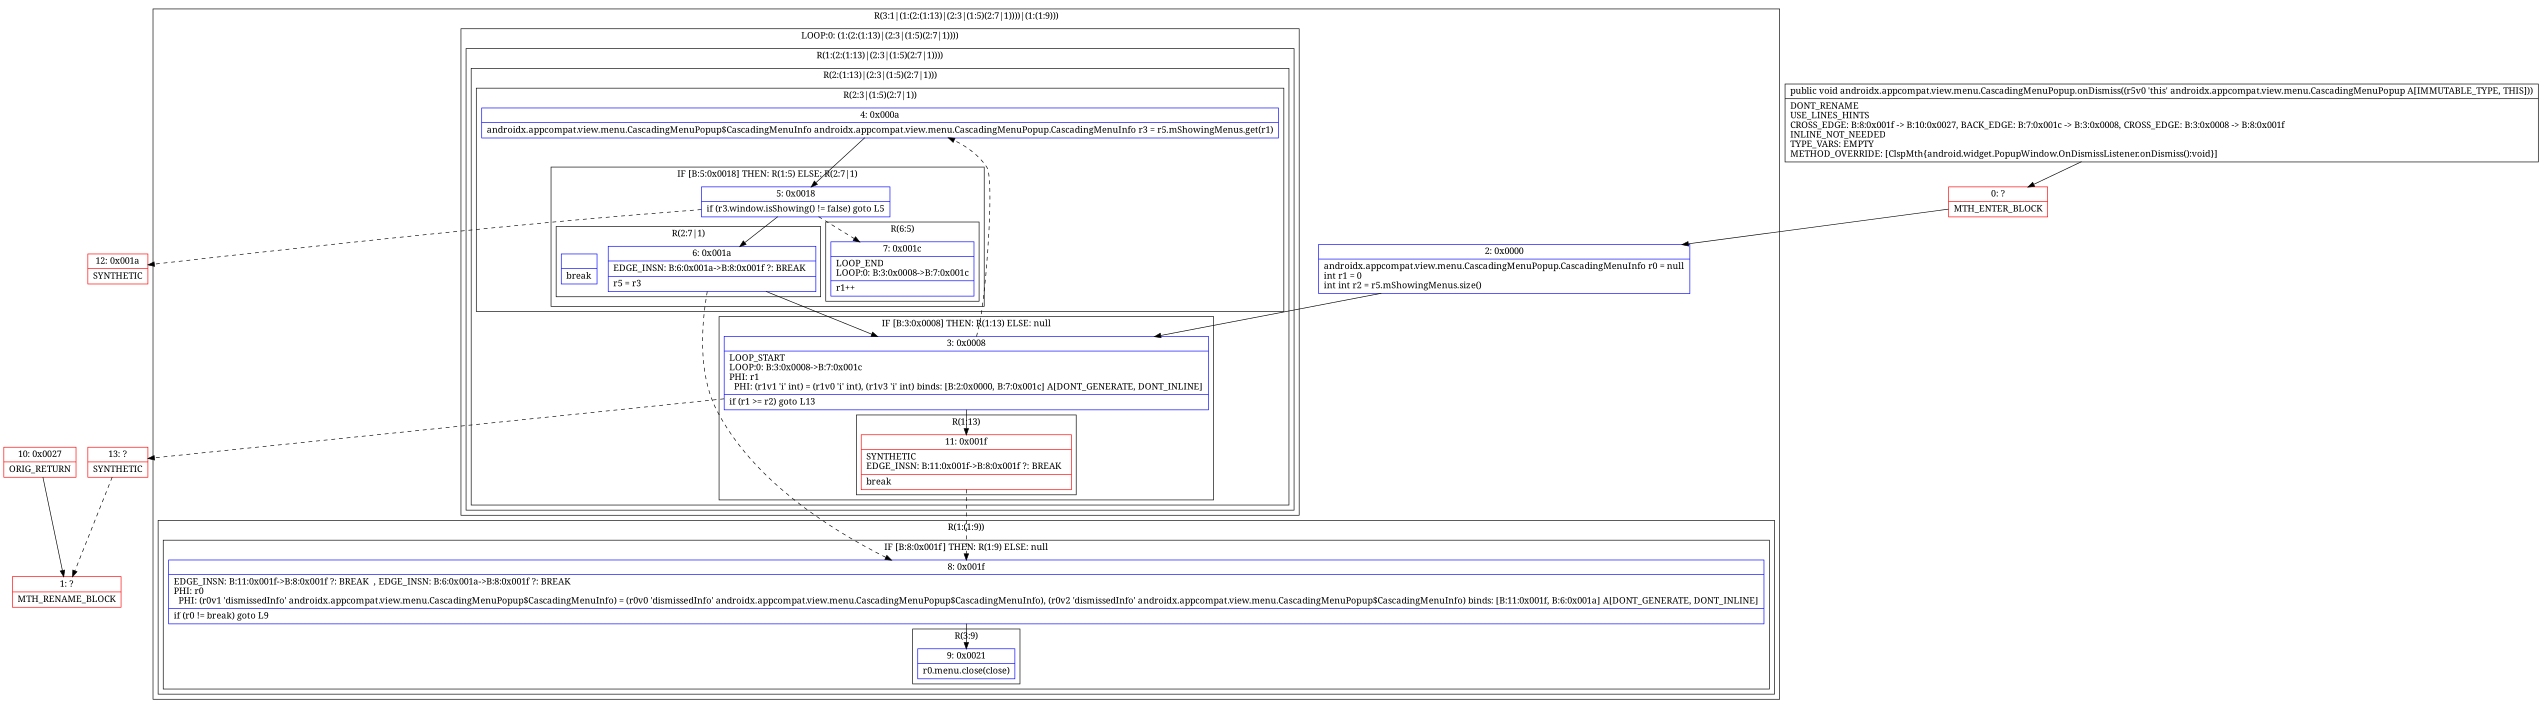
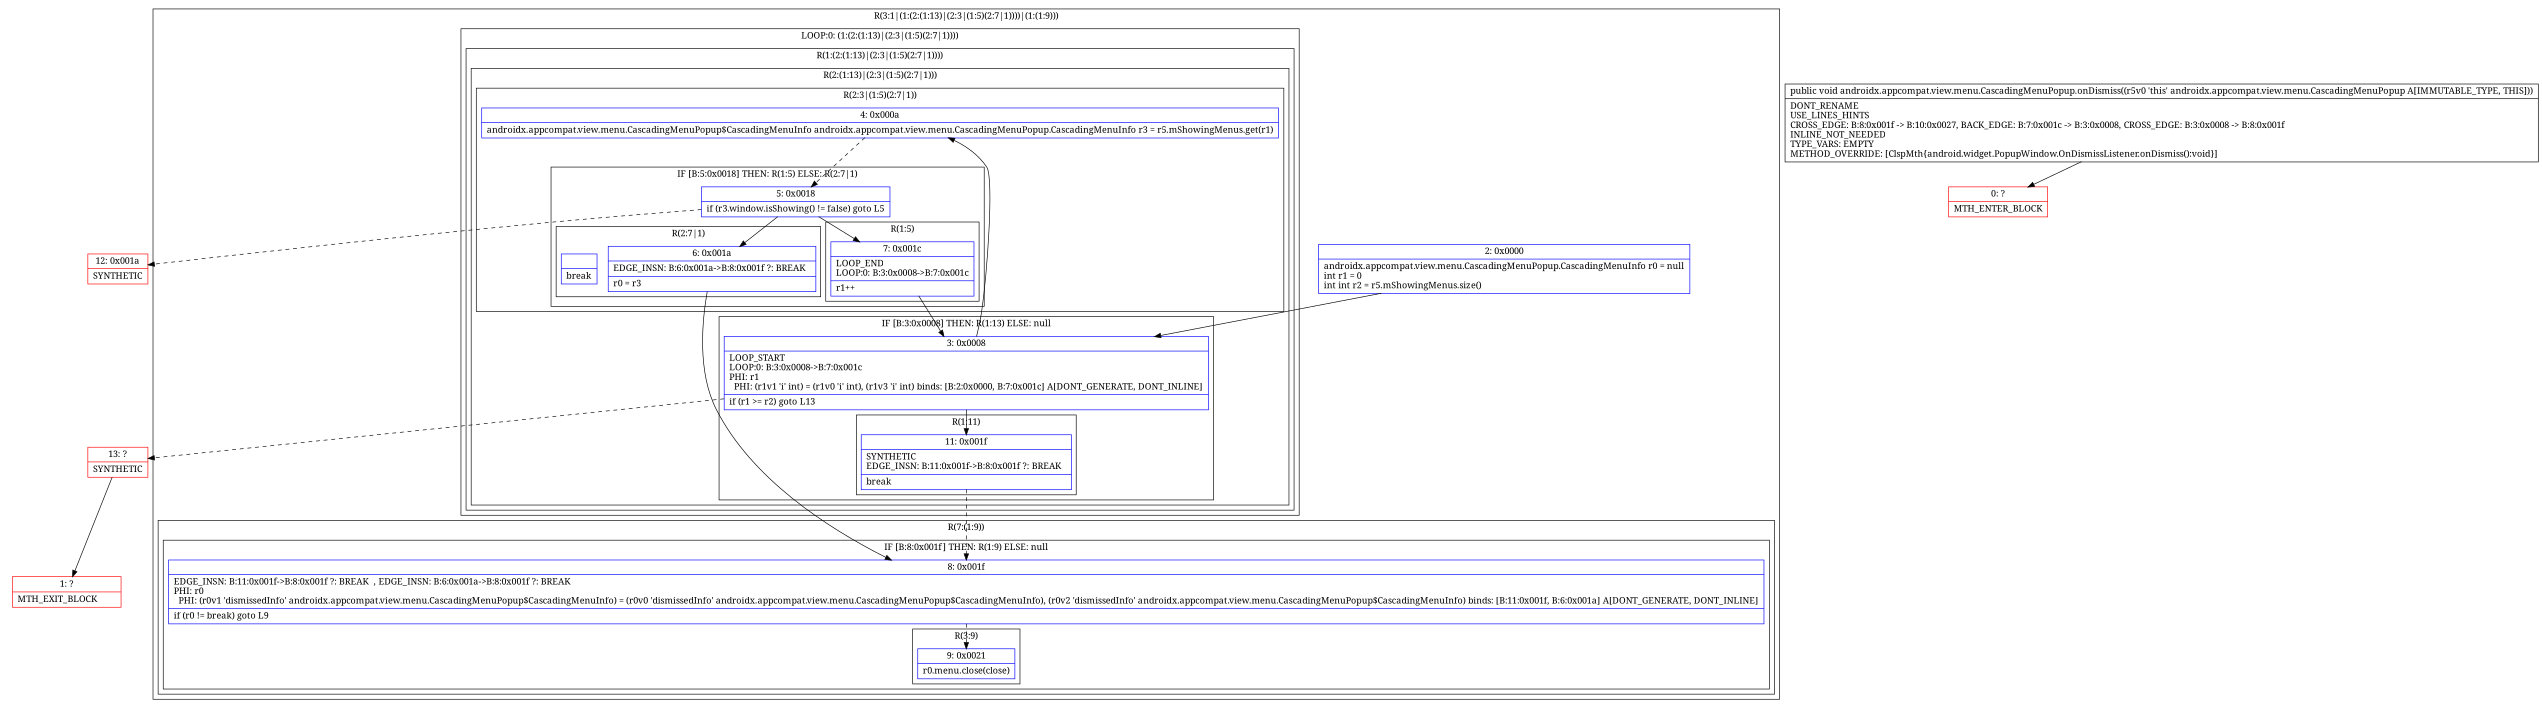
edge "4: 0x000a" -> "5: 0x0018": style solid -> dashed
edge "0: ?" -> "2: 0x0000": removed
edge "5: 0x0018" -> "7: 0x001c": style dashed -> solid
cluster "R(6:5)": label "R(6:5)" -> "R(1:5)"
edge "3: 0x0008" -> "4: 0x000a": style dashed -> solid
node "6: 0x001a": text "r5 = r3" -> "r0 = r3"
edge "6: 0x001a" -> "3: 0x0008": now "7: 0x001c" -> "3: 0x0008"
cluster "R(1:13)": label "R(1:13)" -> "R(1:11)"
edge "6: 0x001a" -> "8: 0x001f": style dashed -> solid
node "10: 0x0027": removed
node "11: 0x001f": color red -> blue
edge "13: ?" -> "1: ?": style dashed -> solid
cluster "R(1:(1:9))": label "R(1:(1:9))" -> "R(7:(1:9))"
node "1: ?": text "MTH_RENAME_BLOCK" -> "MTH_EXIT_BLOCK"
edge "8: 0x001f" -> "9: 0x0021": style solid -> dashed
